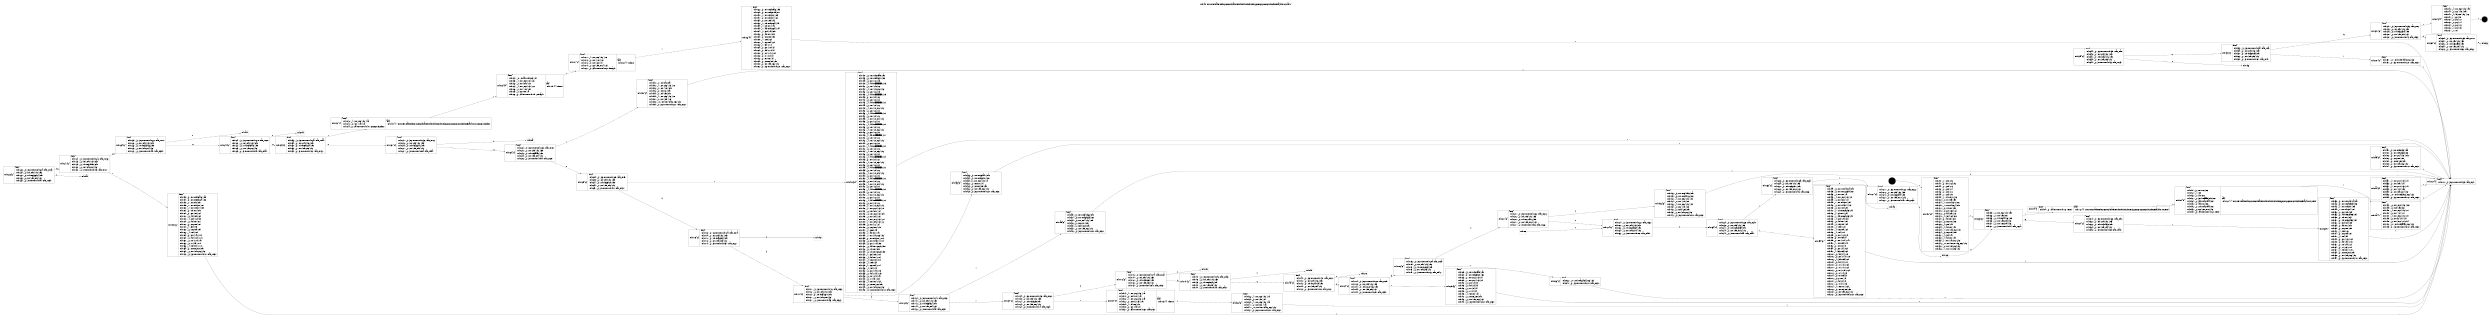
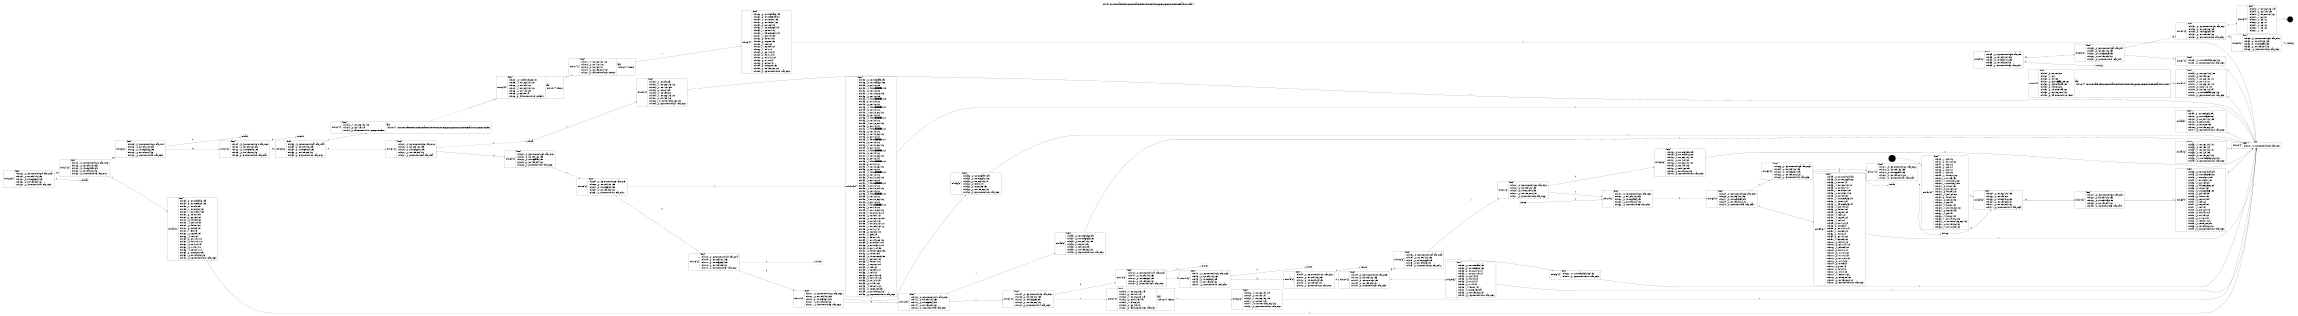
edge "0x4016cd [28]" -> "0x401bd0 [34]": now "0x4020ea" -> "0x401bd0 [34]"
node "0x401b7a [5]": removed
